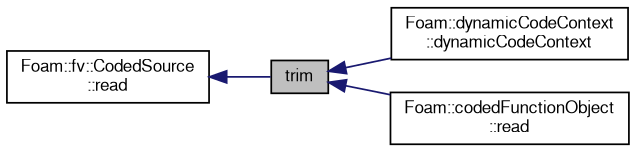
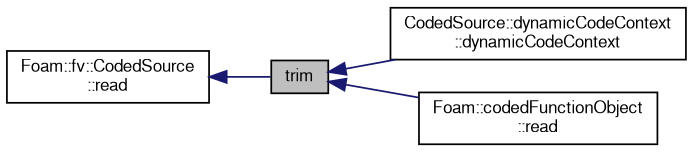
node "Foam::dynamicCodeContext ::dynamicCodeContext": label "Foam::dynamicCodeContext ::dynamicCodeContext" -> "CodedSource::dynamicCodeContext ::dynamicCodeContext"
